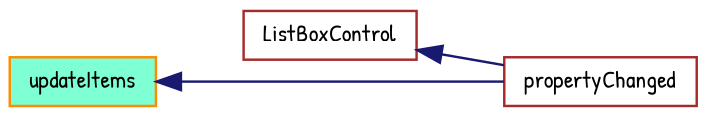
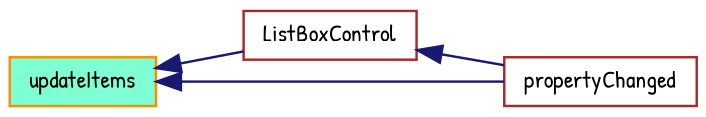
edge "ListBoxControl" -> "updateItems": added
